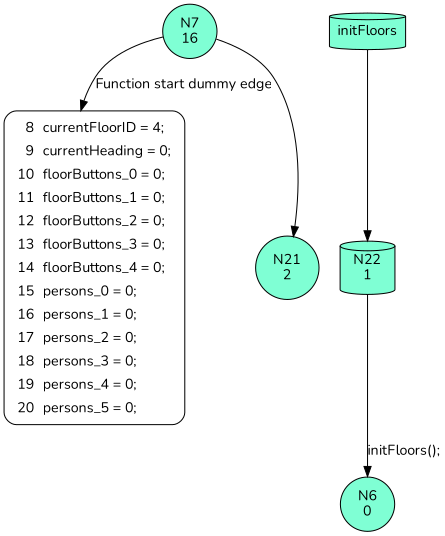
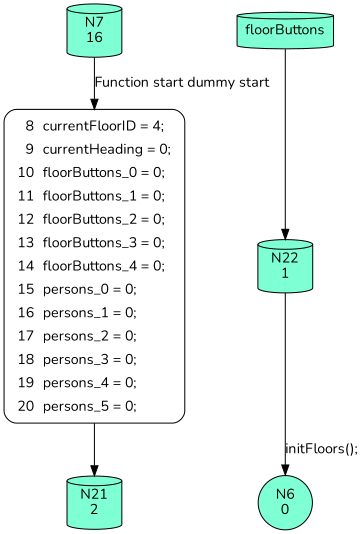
node "N7 16": shape circle -> cylinder
node "initFloors": label "initFloors" -> "floorButtons"
edge "N7 16" -> "8": label "Function start dummy edge" -> "Function start dummy start"
edge "N7 16" -> "N21 2": now "8" -> "N21 2"
node "N21 2": shape circle -> cylinder
